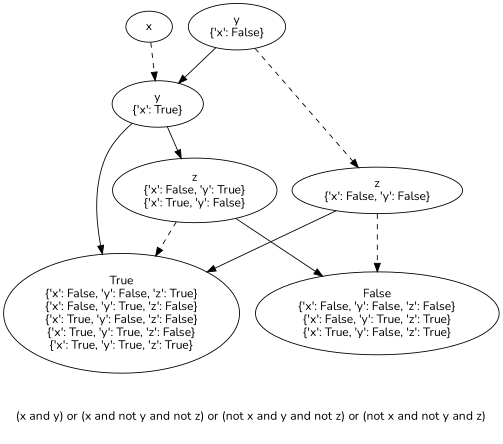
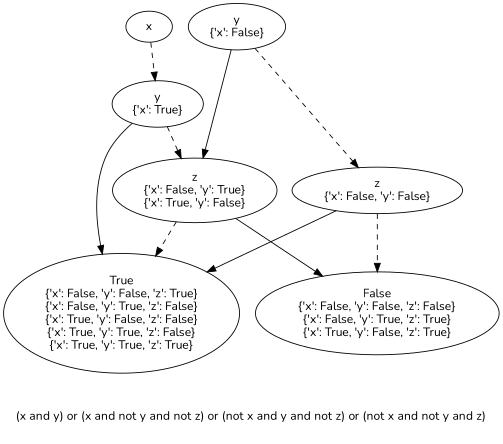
edge "y {'x': False}" -> "y {'x': True}": now "y {'x': False}" -> "z {'x': False, 'y': True} {'x': True, 'y': False}"
edge "y {'x': True}" -> "z {'x': False, 'y': True} {'x': True, 'y': False}": style solid -> dashed
